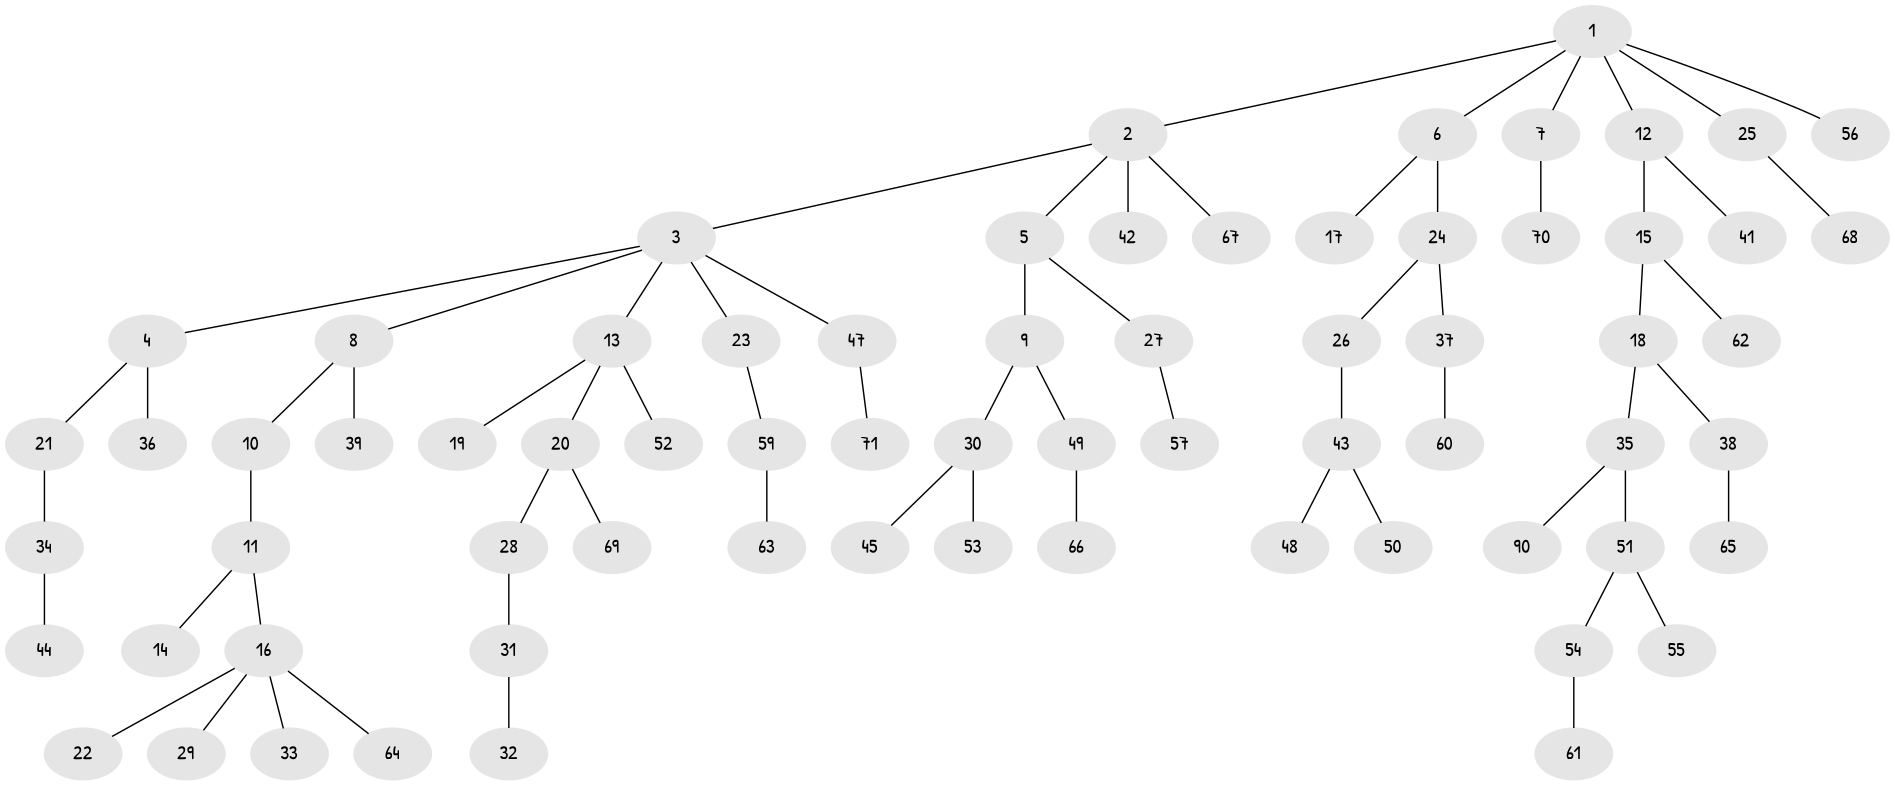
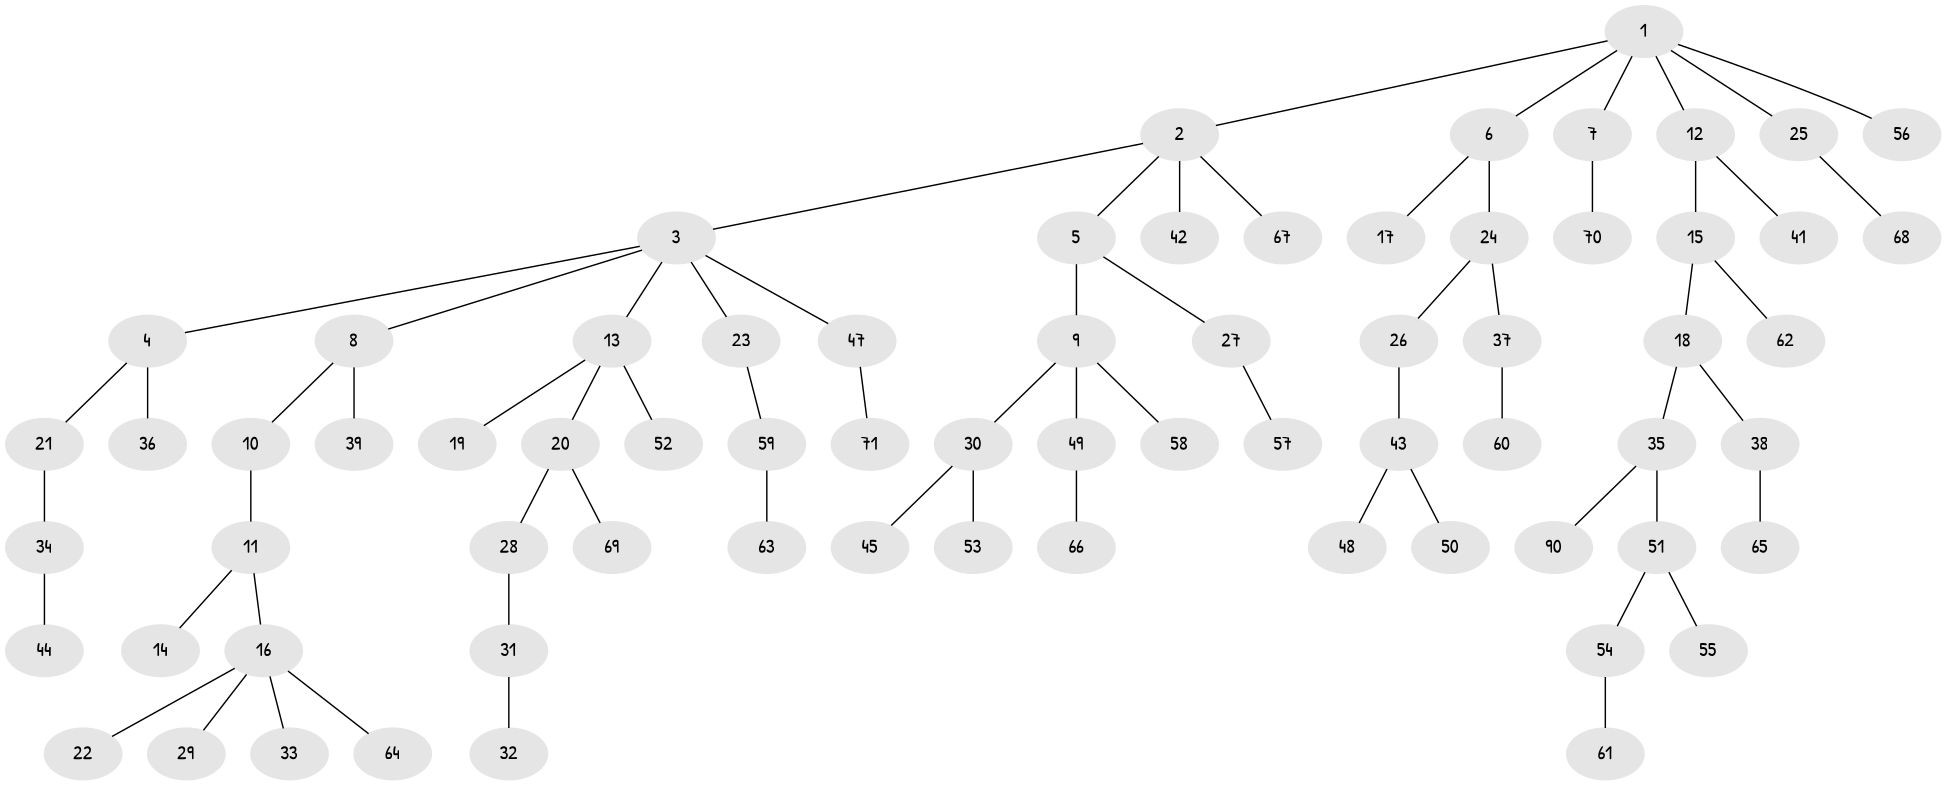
node "58": added
